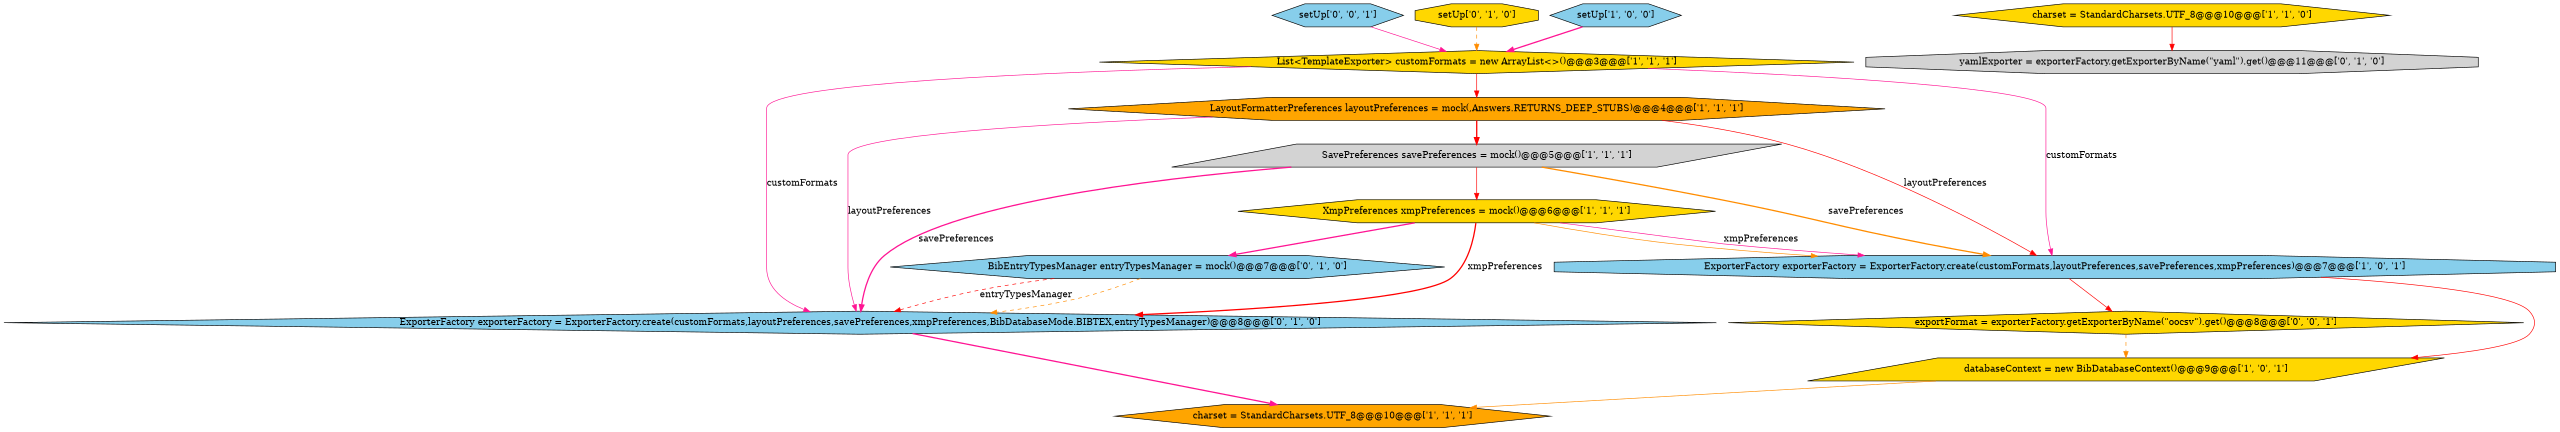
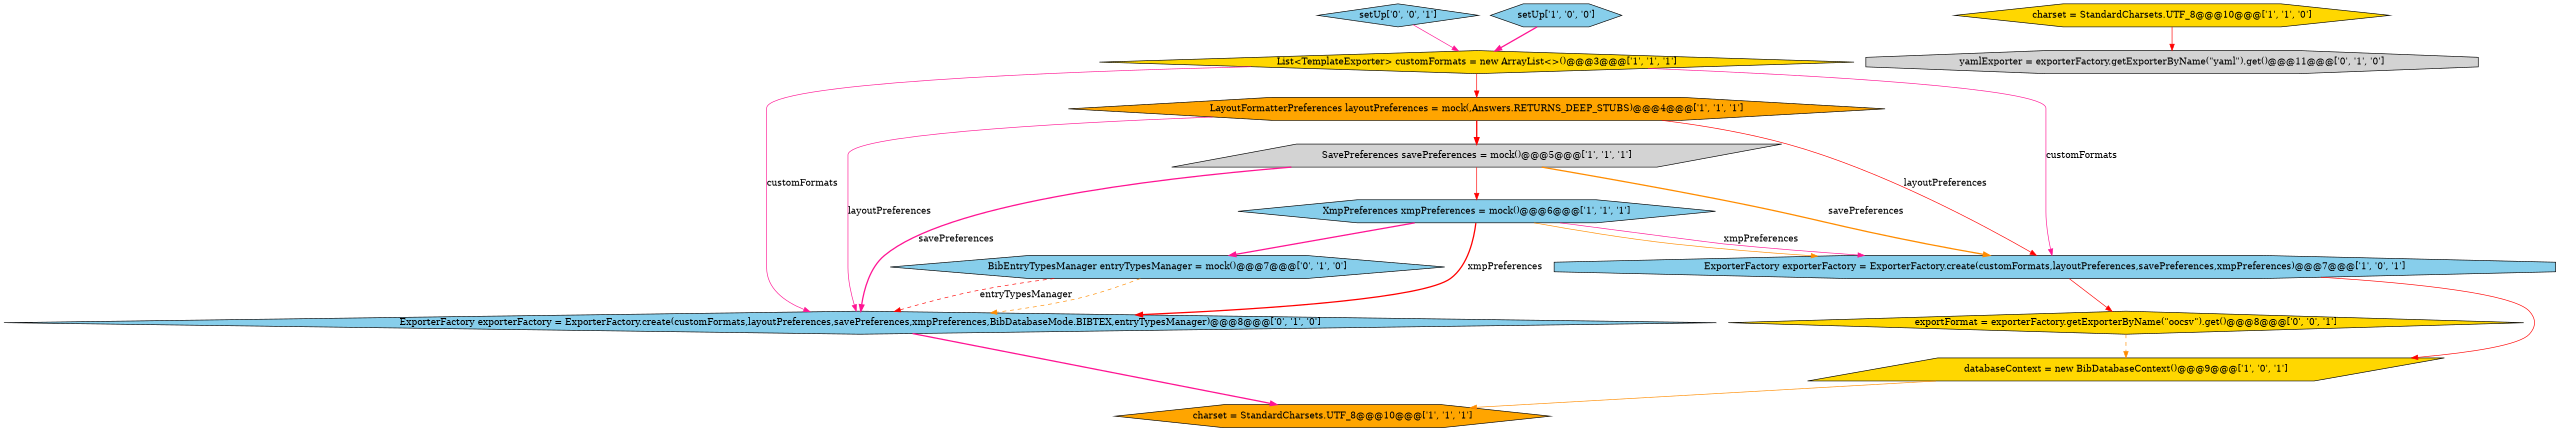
node "setUp['0', '0', '1']": shape hexagon -> diamond
node "setUp['0', '1', '0']": removed
node "XmpPreferences xmpPreferences = mock()@@@6@@@['1', '1', '1']": fillcolor gold -> skyblue
